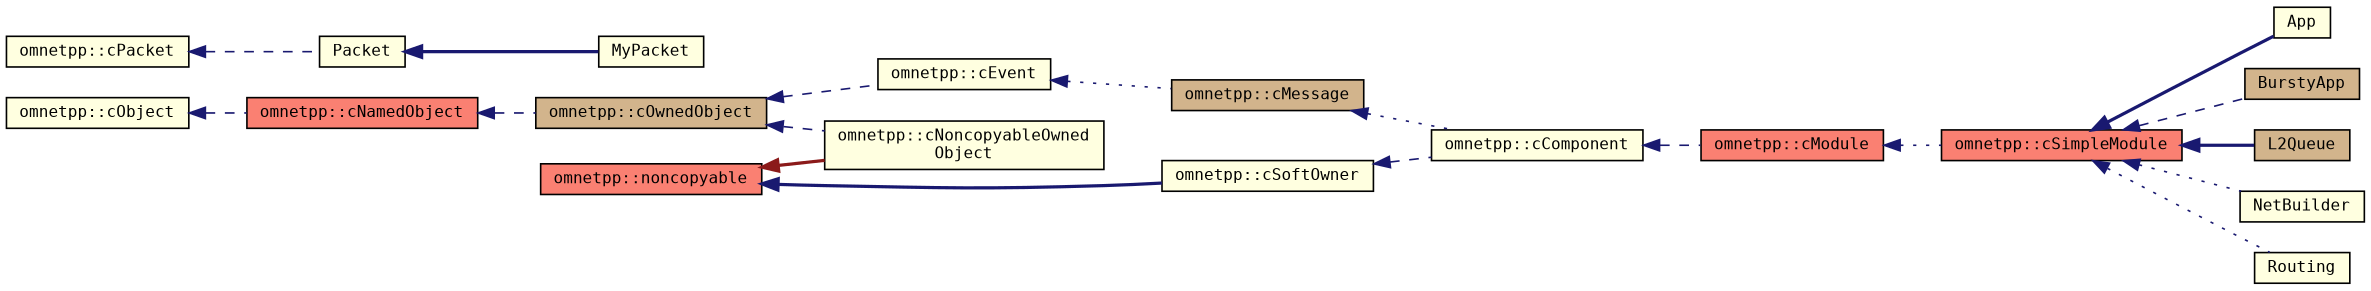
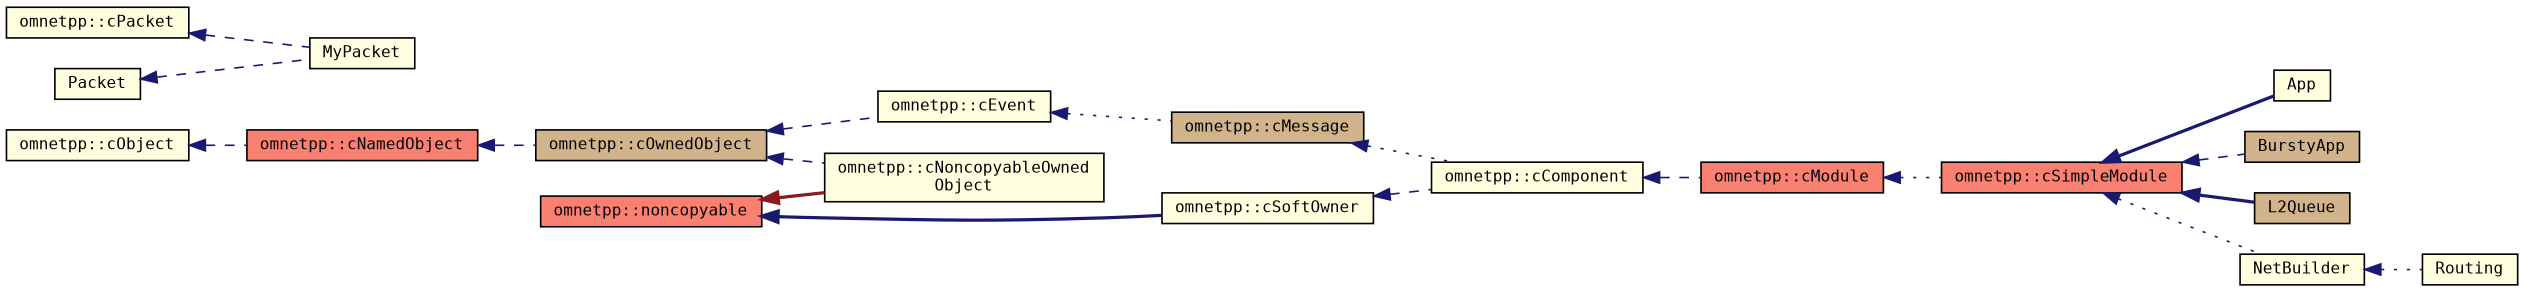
edge "Packet" -> "omnetpp::cPacket": now "MyPacket" -> "omnetpp::cPacket"
edge "MyPacket" -> "Packet": style bold -> dashed
edge "Routing" -> "omnetpp::cSimpleModule": now "Routing" -> "NetBuilder"
